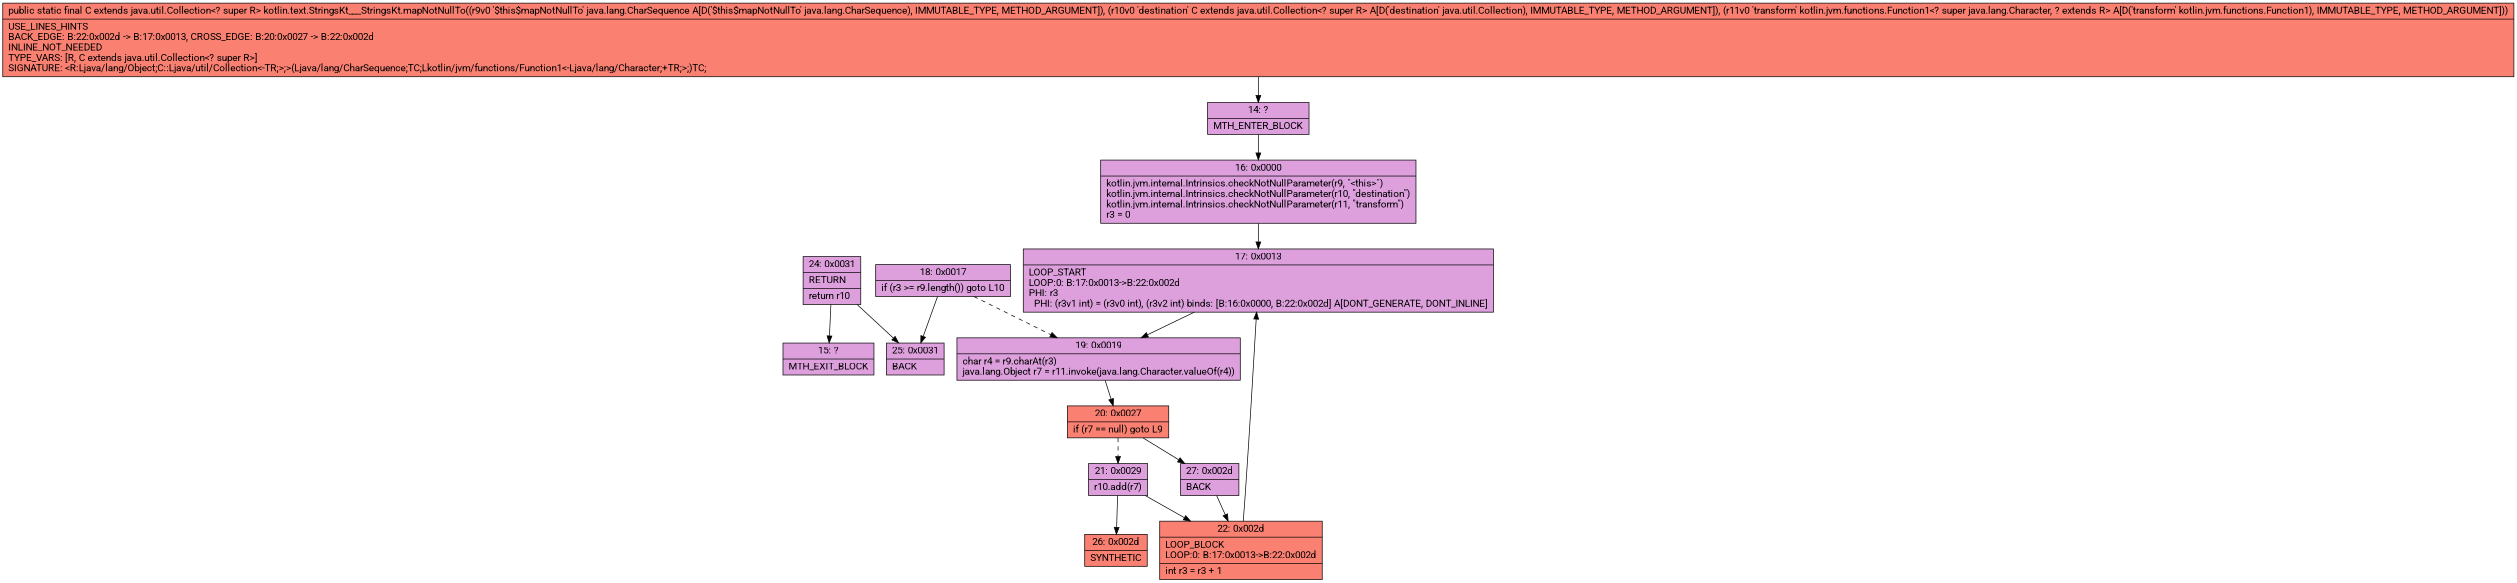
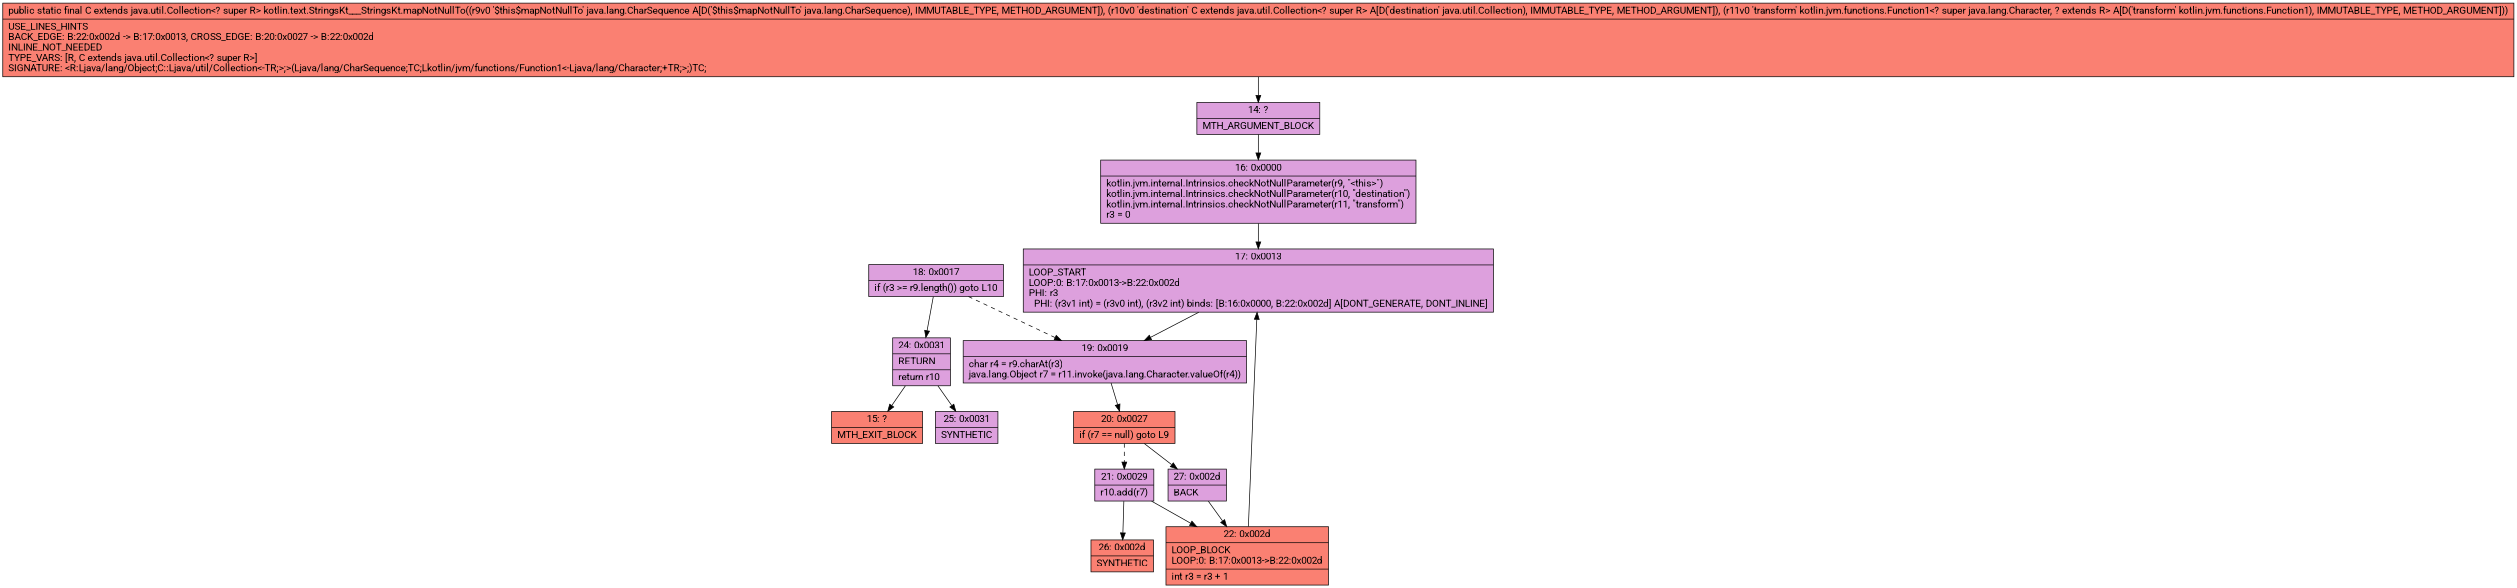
node "14: ?": text "MTH_ENTER_BLOCK" -> "MTH_ARGUMENT_BLOCK"
edge "18: 0x0017" -> "25: 0x0031": now "18: 0x0017" -> "24: 0x0031"
node "15: ?": fillcolor plum -> salmon
node "25: 0x0031": text "BACK" -> "SYNTHETIC"
